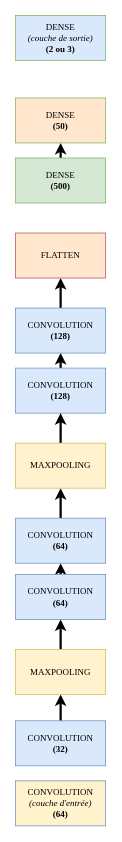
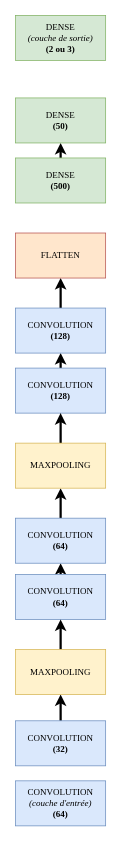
node "DENSE (couche de sortie) (2 ou 3)": fillcolor #dae8fc -> #d5e8d4
node "DENSE (50)": fillcolor #ffe6cc -> #d5e8d4
node "CONVOLUTION (couche d'entrée) (64)": fillcolor #fff2cc -> #dae8fc
